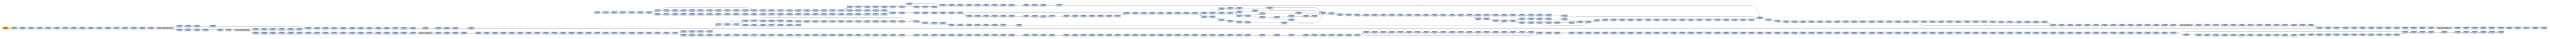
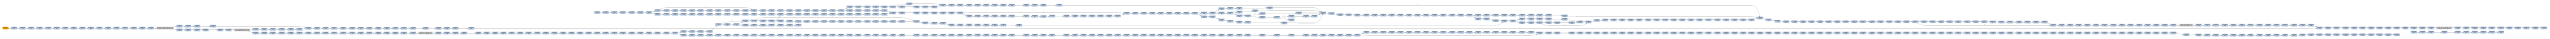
node "0x0060b922 movl": removed
